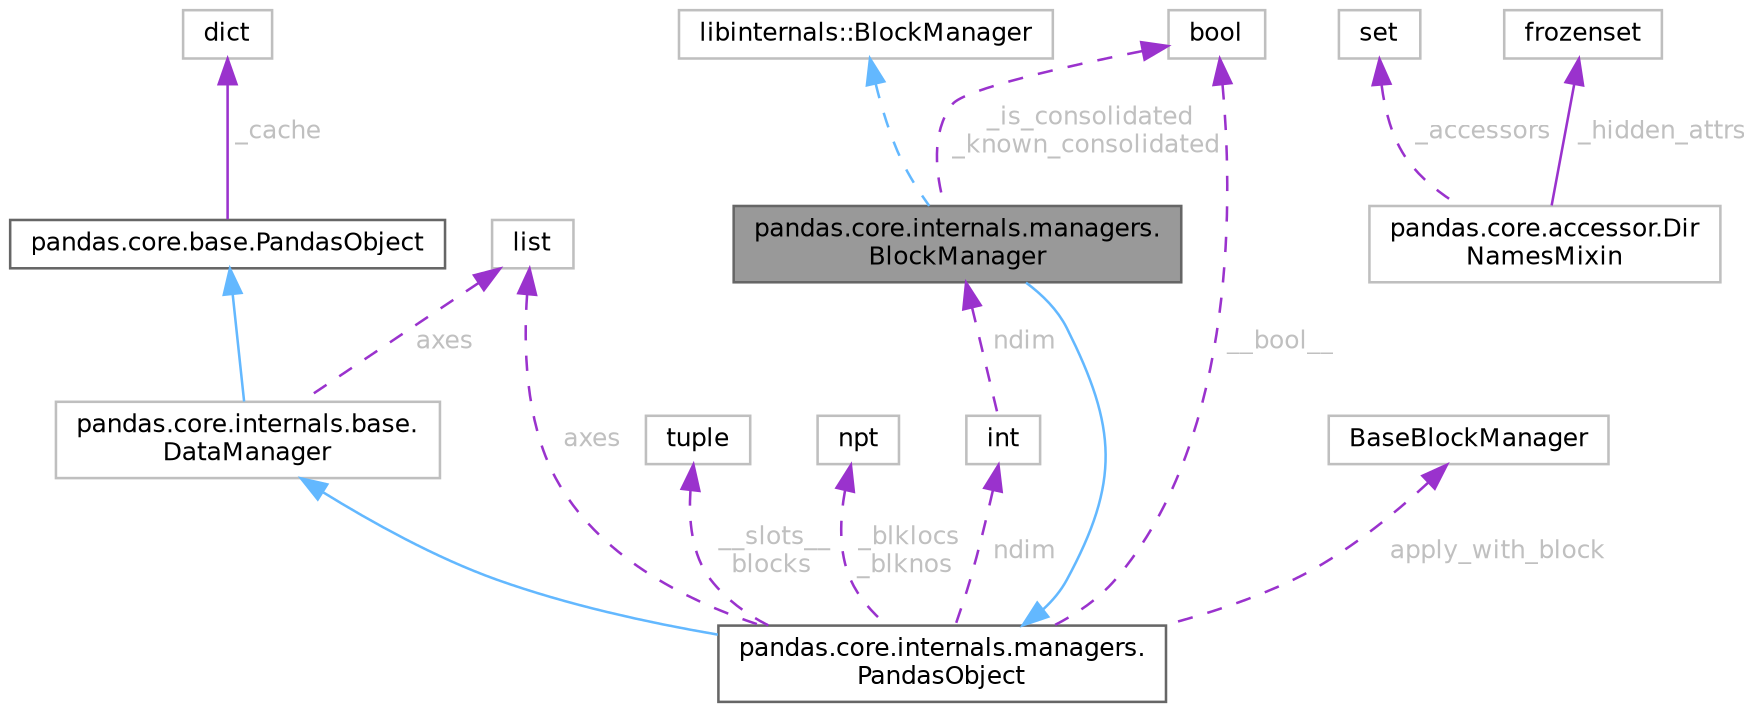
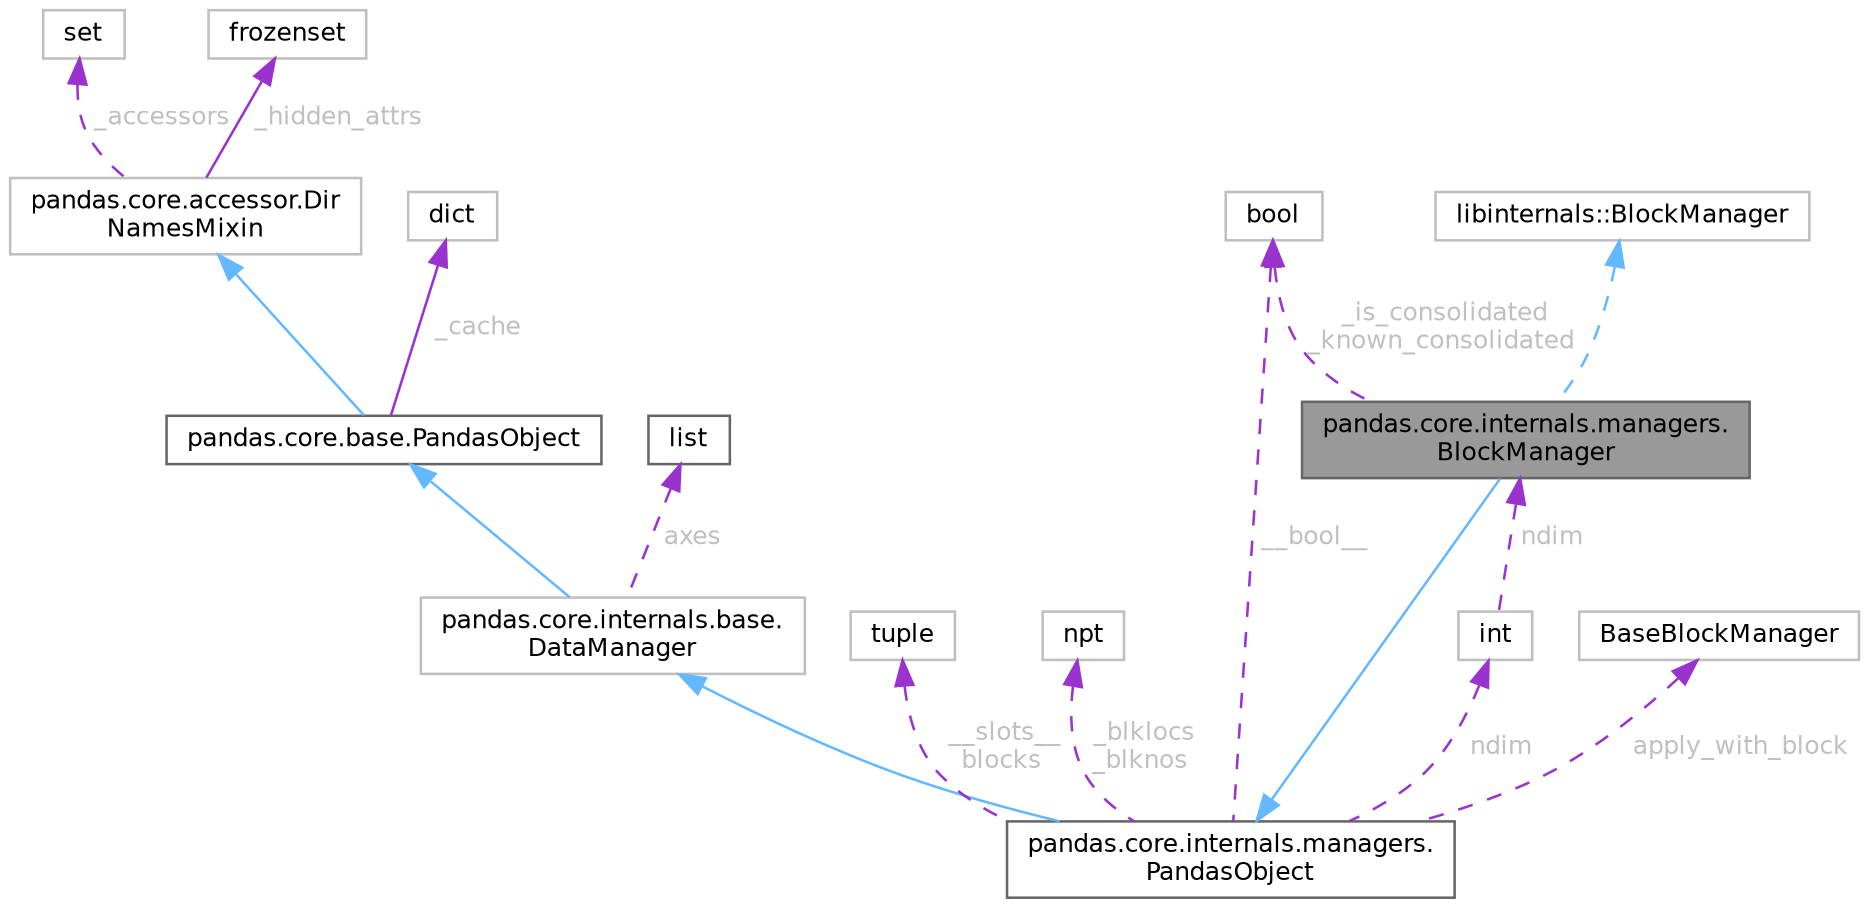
node "list": color grey75 -> gray40
edge "pandas.core.base.PandasObject" -> "pandas.core.accessor.Dir NamesMixin": added
edge "pandas.core.internals.managers. PandasObject" -> "list": removed, label "axes"
